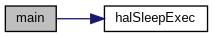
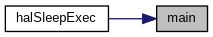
edge "main" -> "halSleepExec": reversed
